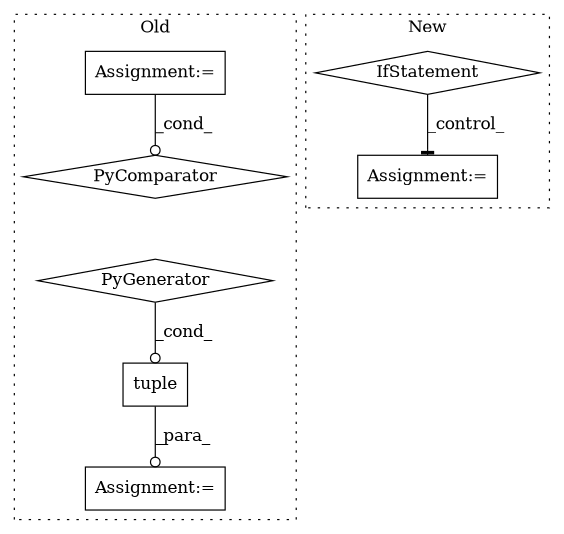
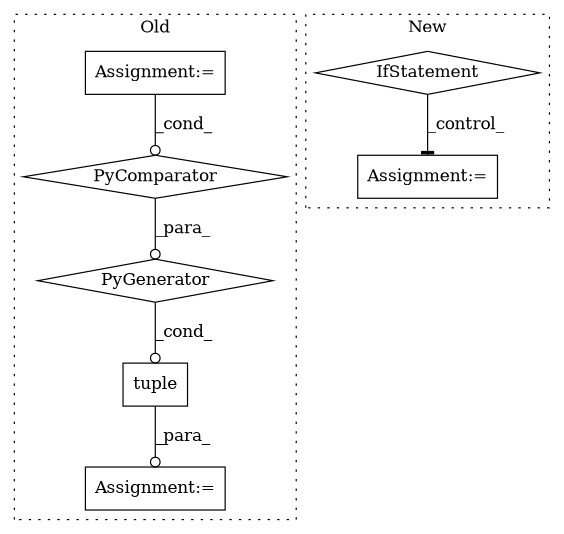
edge "PyComparator" -> "PyGenerator": added, label "_para_"
